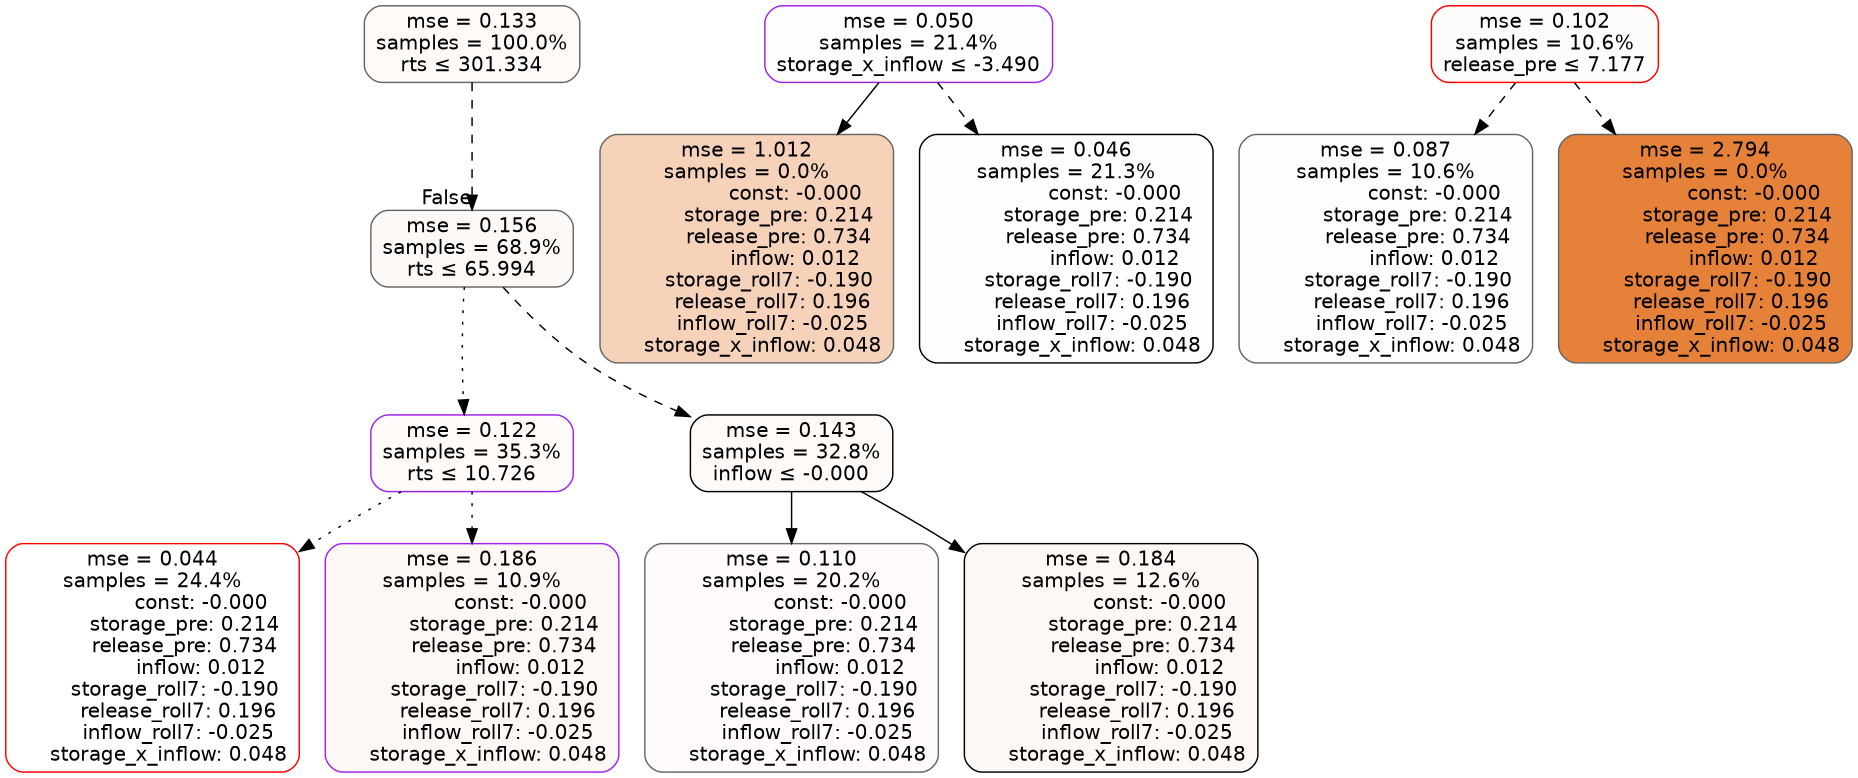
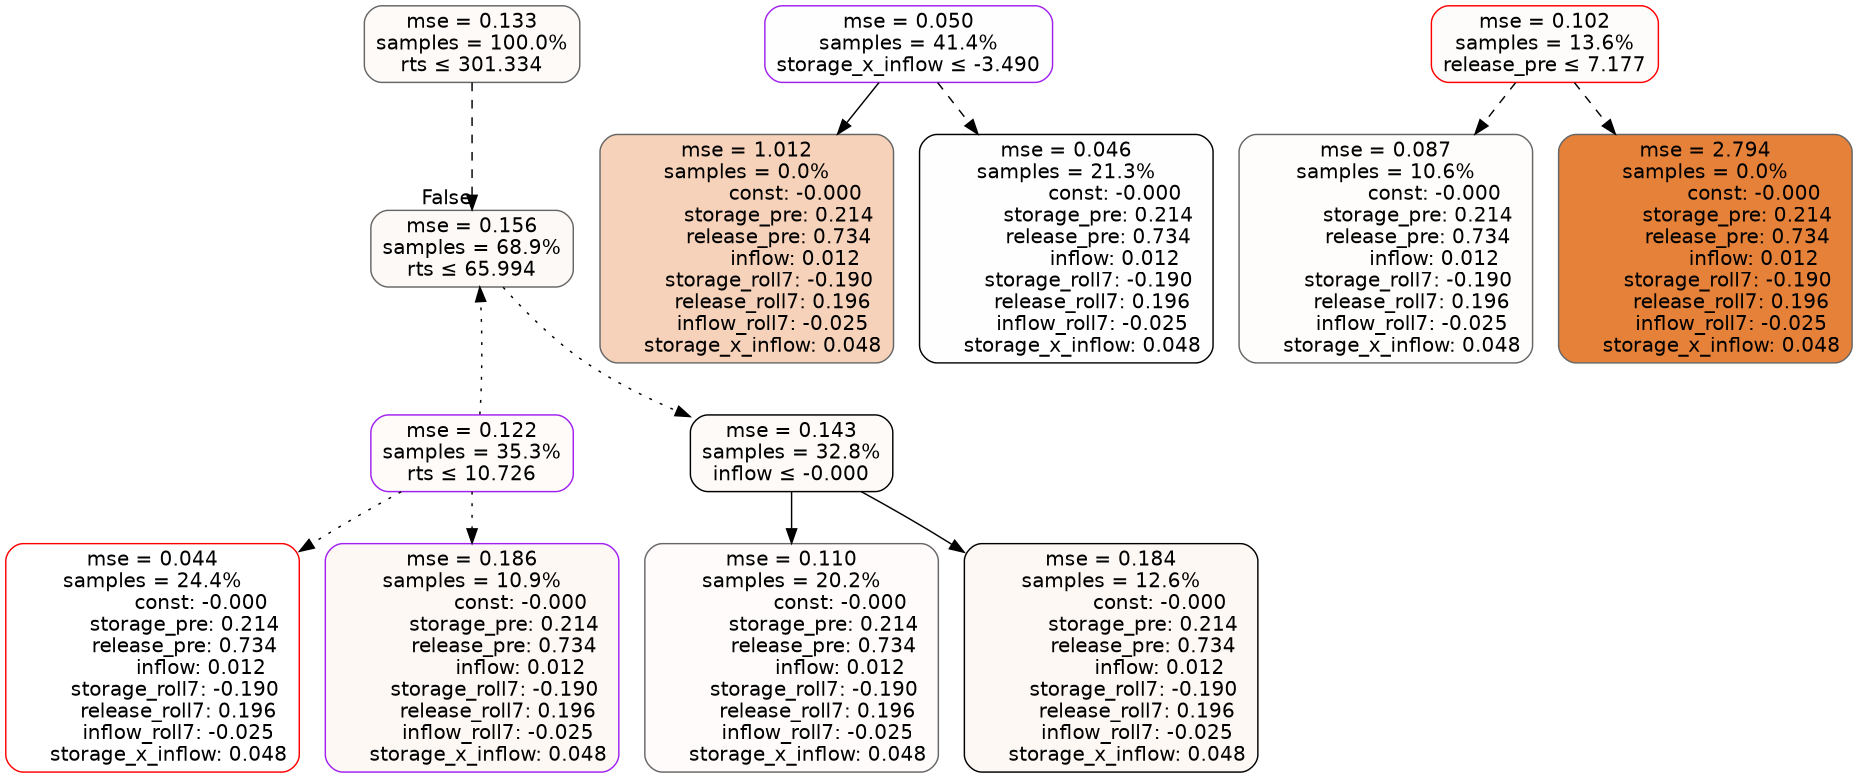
node "mse = 0.050 samples = 21.4% storage_x_inflow ≤ -3.490": label "mse = 0.050 samples = 21.4% storage_x_inflow ≤ -3.490" -> "mse = 0.050 samples = 41.4% storage_x_inflow ≤ -3.490"
node "mse = 0.102 samples = 10.6% release_pre ≤ 7.177": label "mse = 0.102 samples = 10.6% release_pre ≤ 7.177" -> "mse = 0.102 samples = 13.6% release_pre ≤ 7.177"
edge "mse = 0.156 samples = 68.9% rts ≤ 65.994" -> "mse = 0.122 samples = 35.3% rts ≤ 10.726": reversed
edge "mse = 0.156 samples = 68.9% rts ≤ 65.994" -> "mse = 0.143 samples = 32.8% inflow ≤ -0.000": style dashed -> dotted
